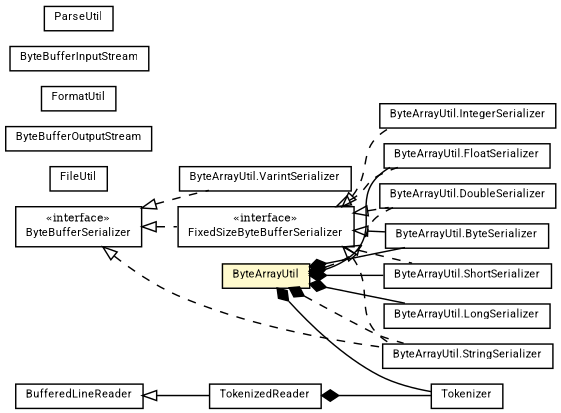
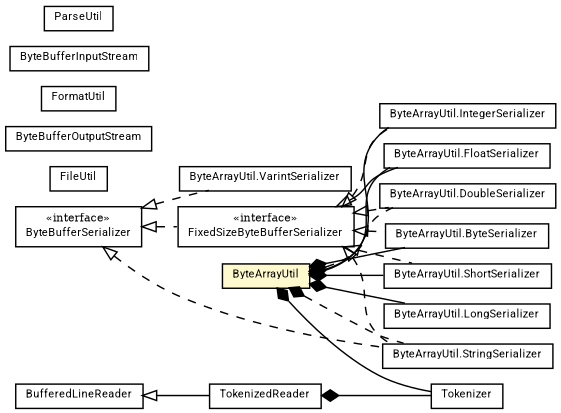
edge "ByteArrayUtil.FloatSerializer" -> "FixedSizeByteBufferSerializer": style dashed -> solid
edge "ByteArrayUtil.IntegerSerializer" -> "ByteArrayUtil": added
edge "ByteArrayUtil.ByteSerializer" -> "FixedSizeByteBufferSerializer": style solid -> dashed
